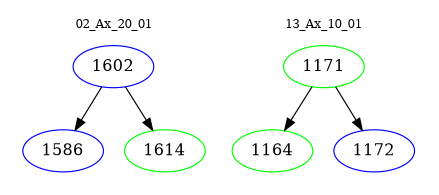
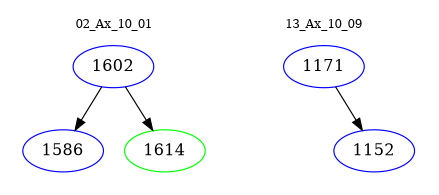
cluster "02_Ax_20_01": label "02_Ax_20_01" -> "02_Ax_10_01"
cluster "13_Ax_10_01": label "13_Ax_10_01" -> "13_Ax_10_09"
node "1171": color green -> blue
node "1164": removed
node "1172": label "1172" -> "1152"
